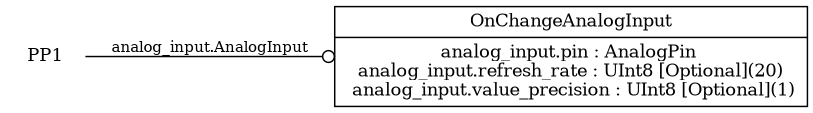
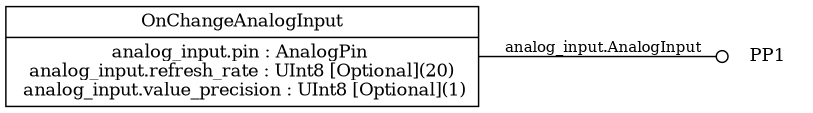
edge "PP1" -> "OnChangeAnalogInput": reversed
